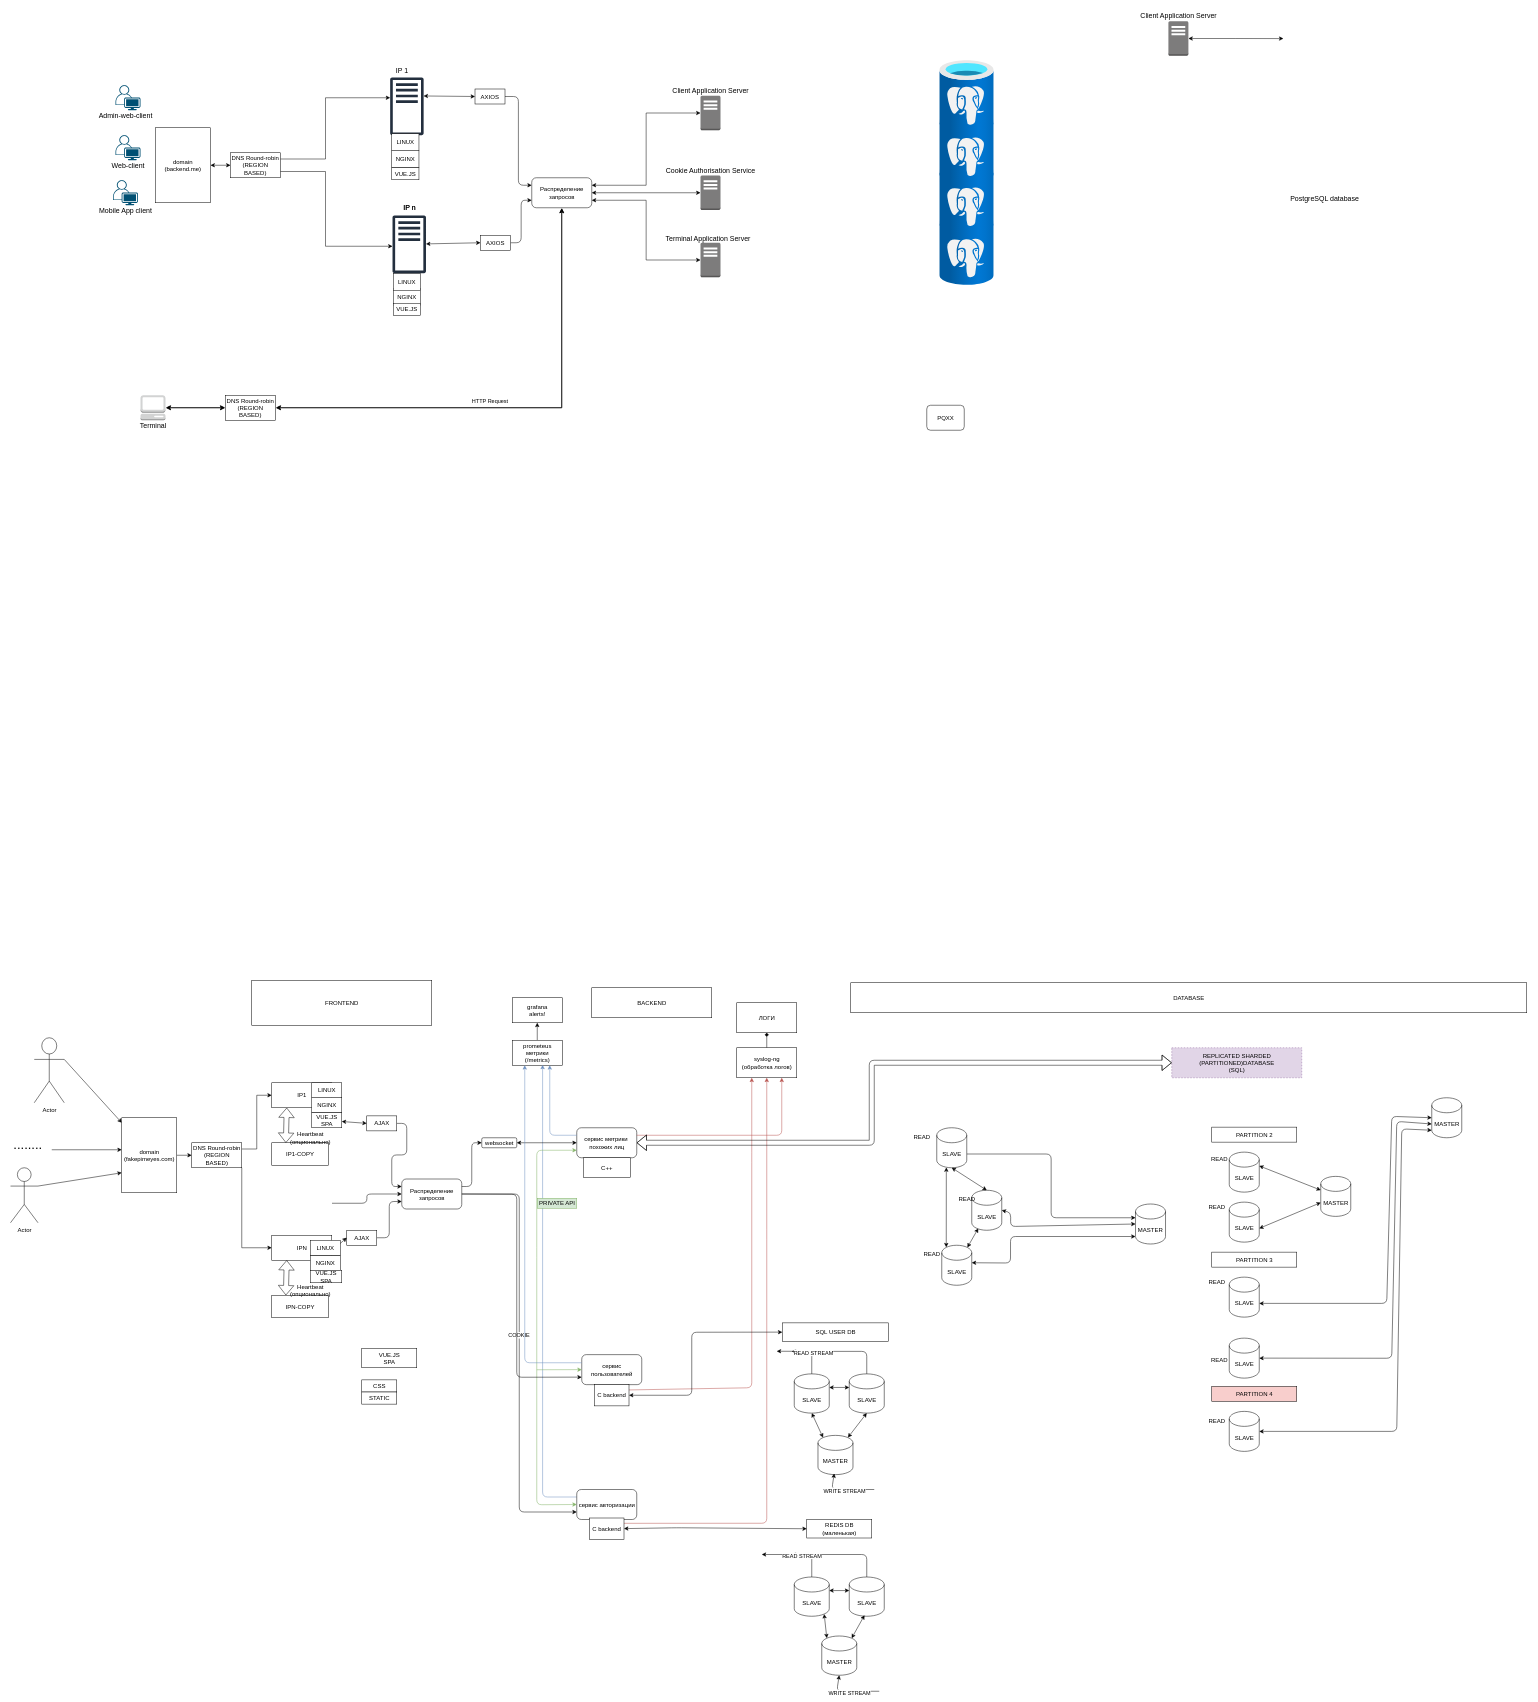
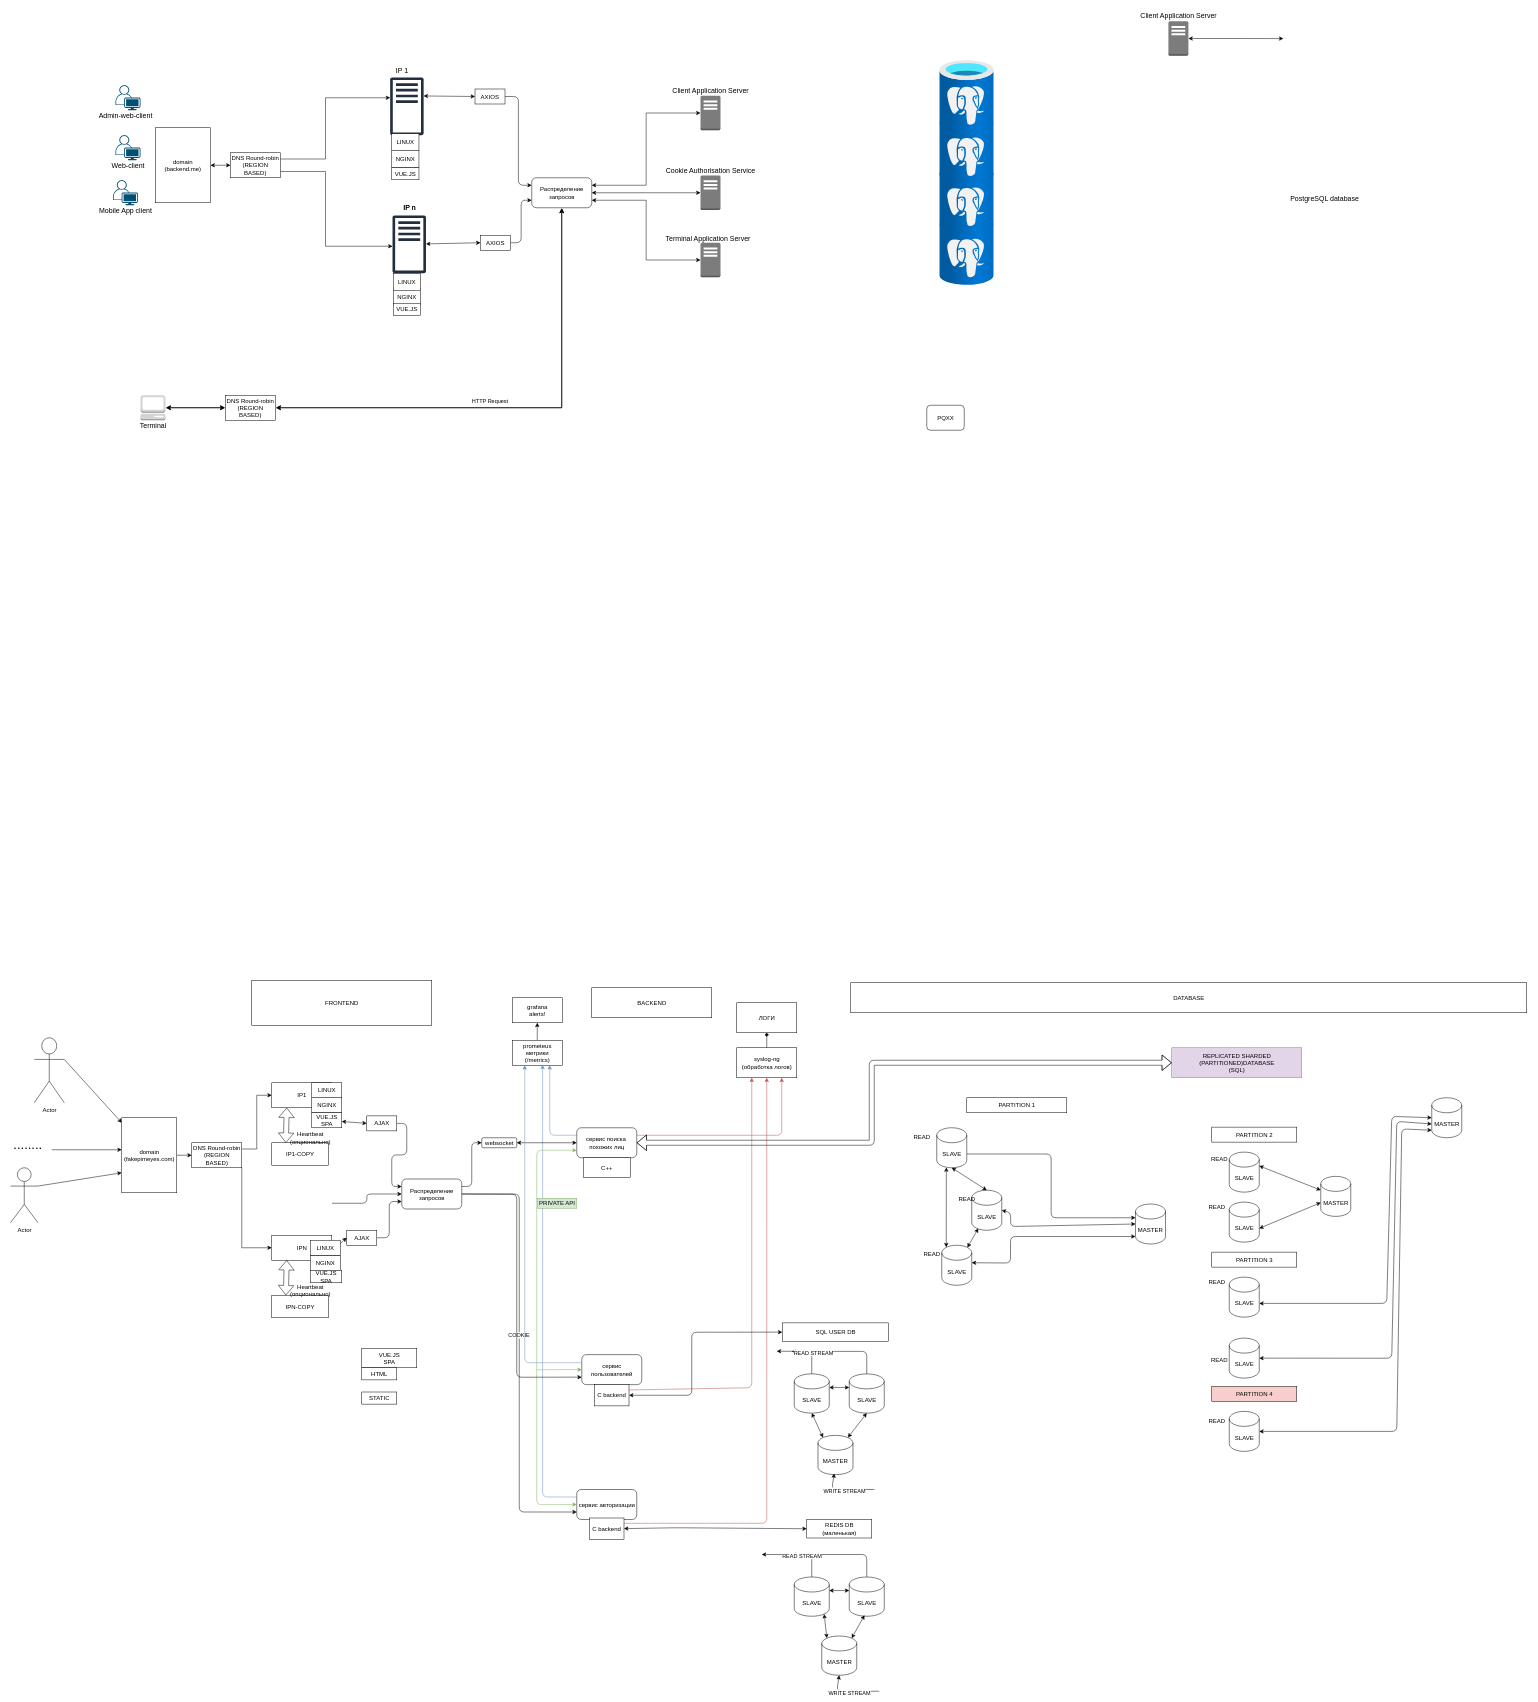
node "REPLICATED SHARDED (PARTITIONED)DATABASE (SQL)": style dashed -> solid
node "PARTITION 1": added
node "сервис метрики похожих лиц": label "сервис метрики похожих лиц" -> "сервис поиска похожих лиц"
node "HTML": added
node "CSS": removed
